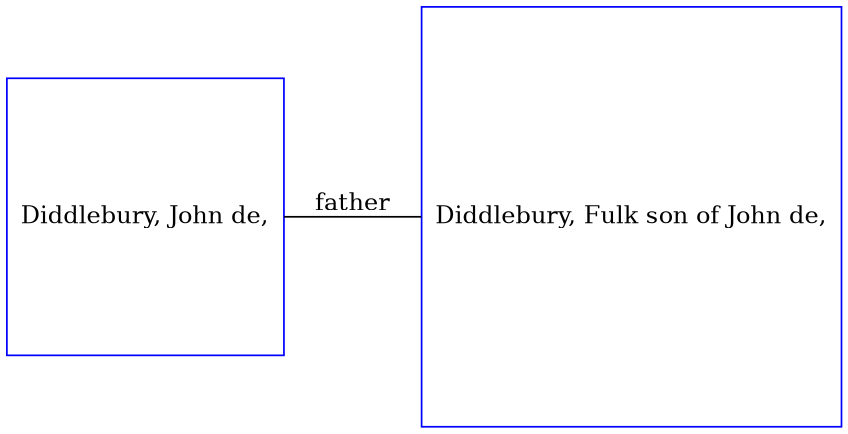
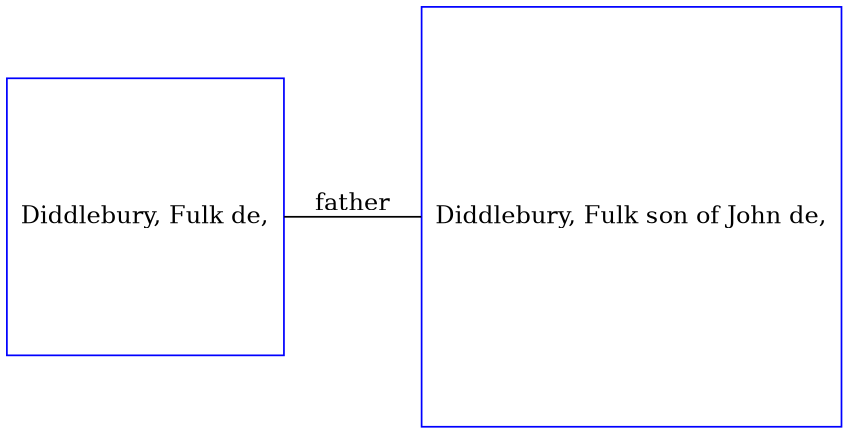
node "Diddlebury, John de,": label "Diddlebury, John de," -> "Diddlebury, Fulk de,"
